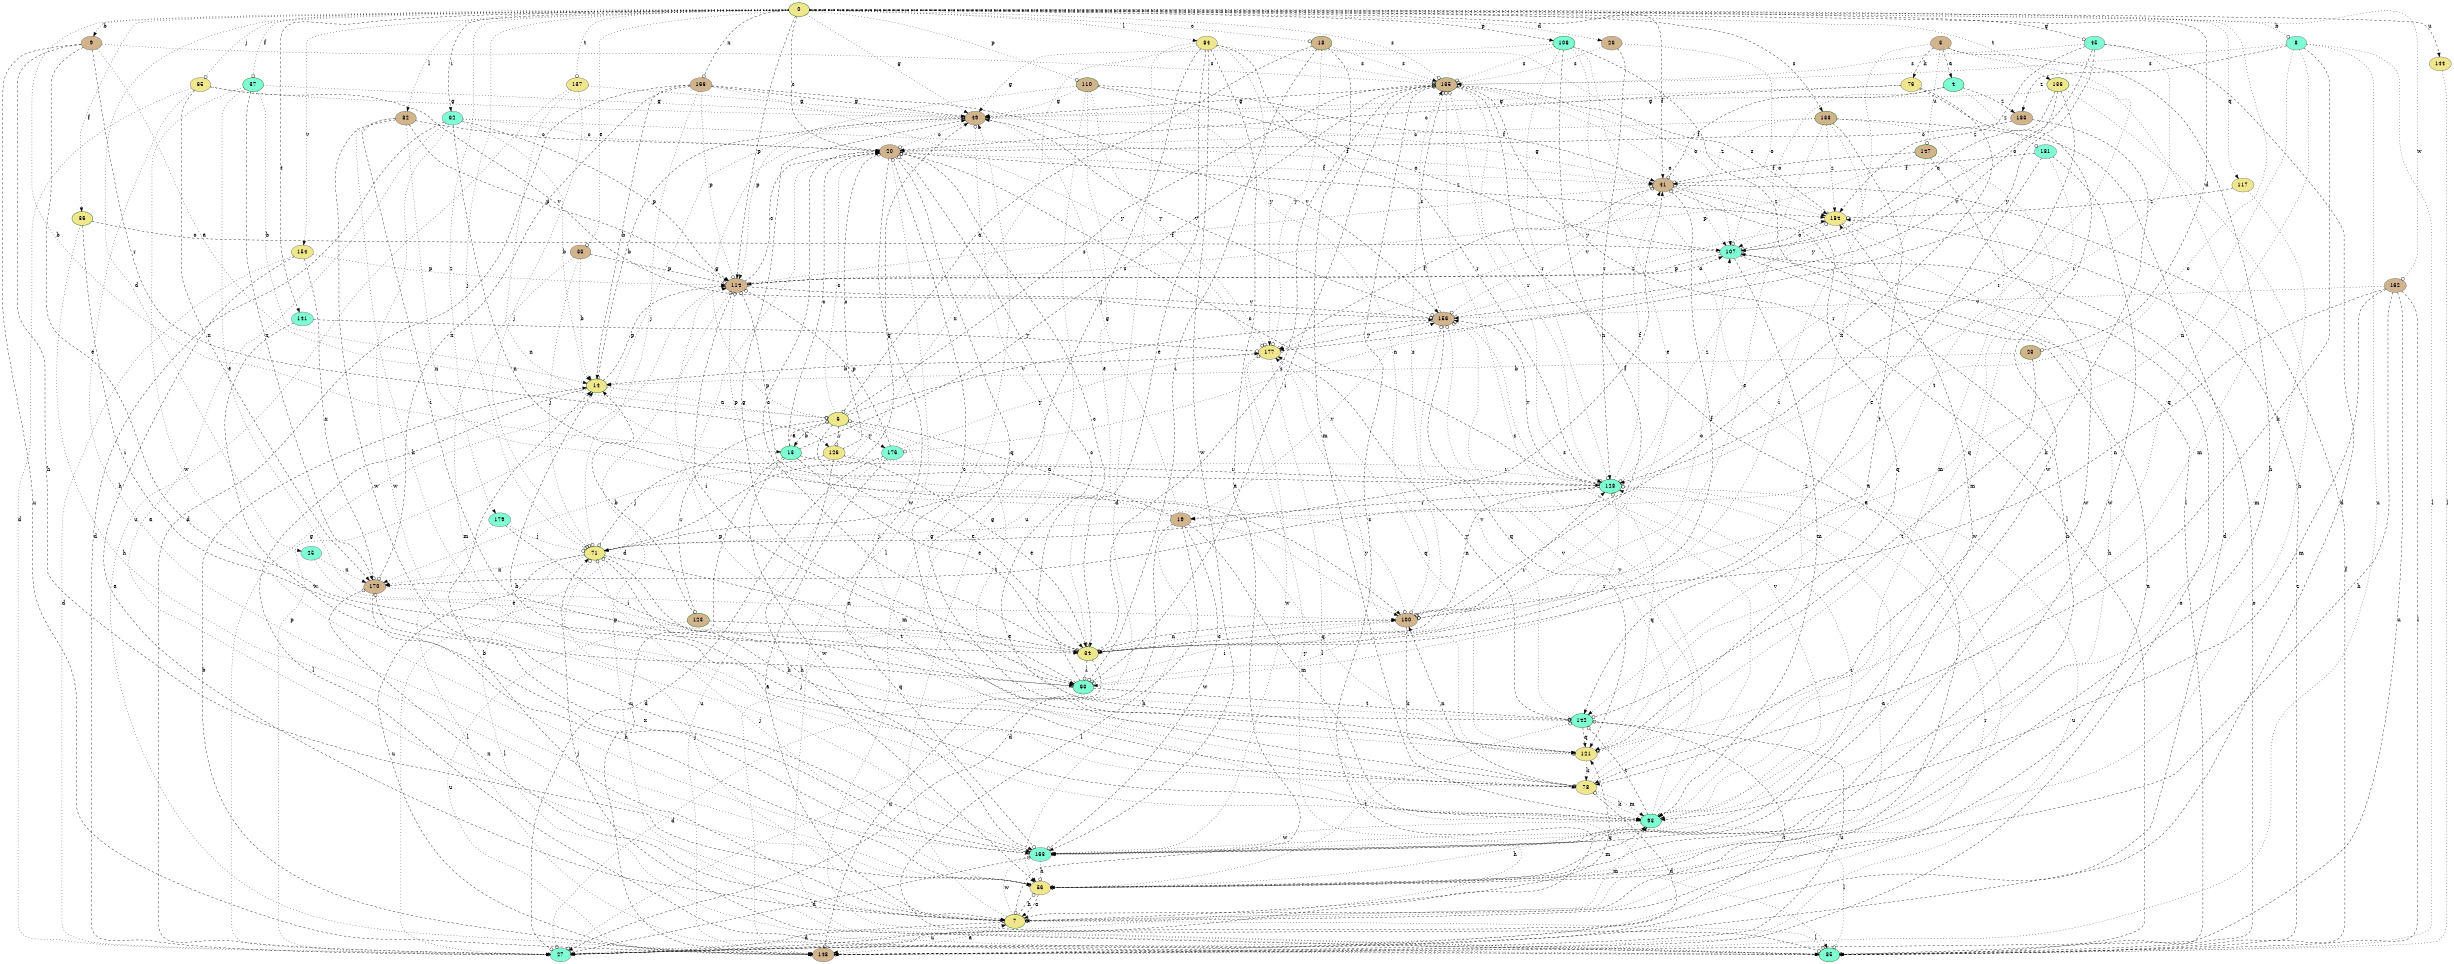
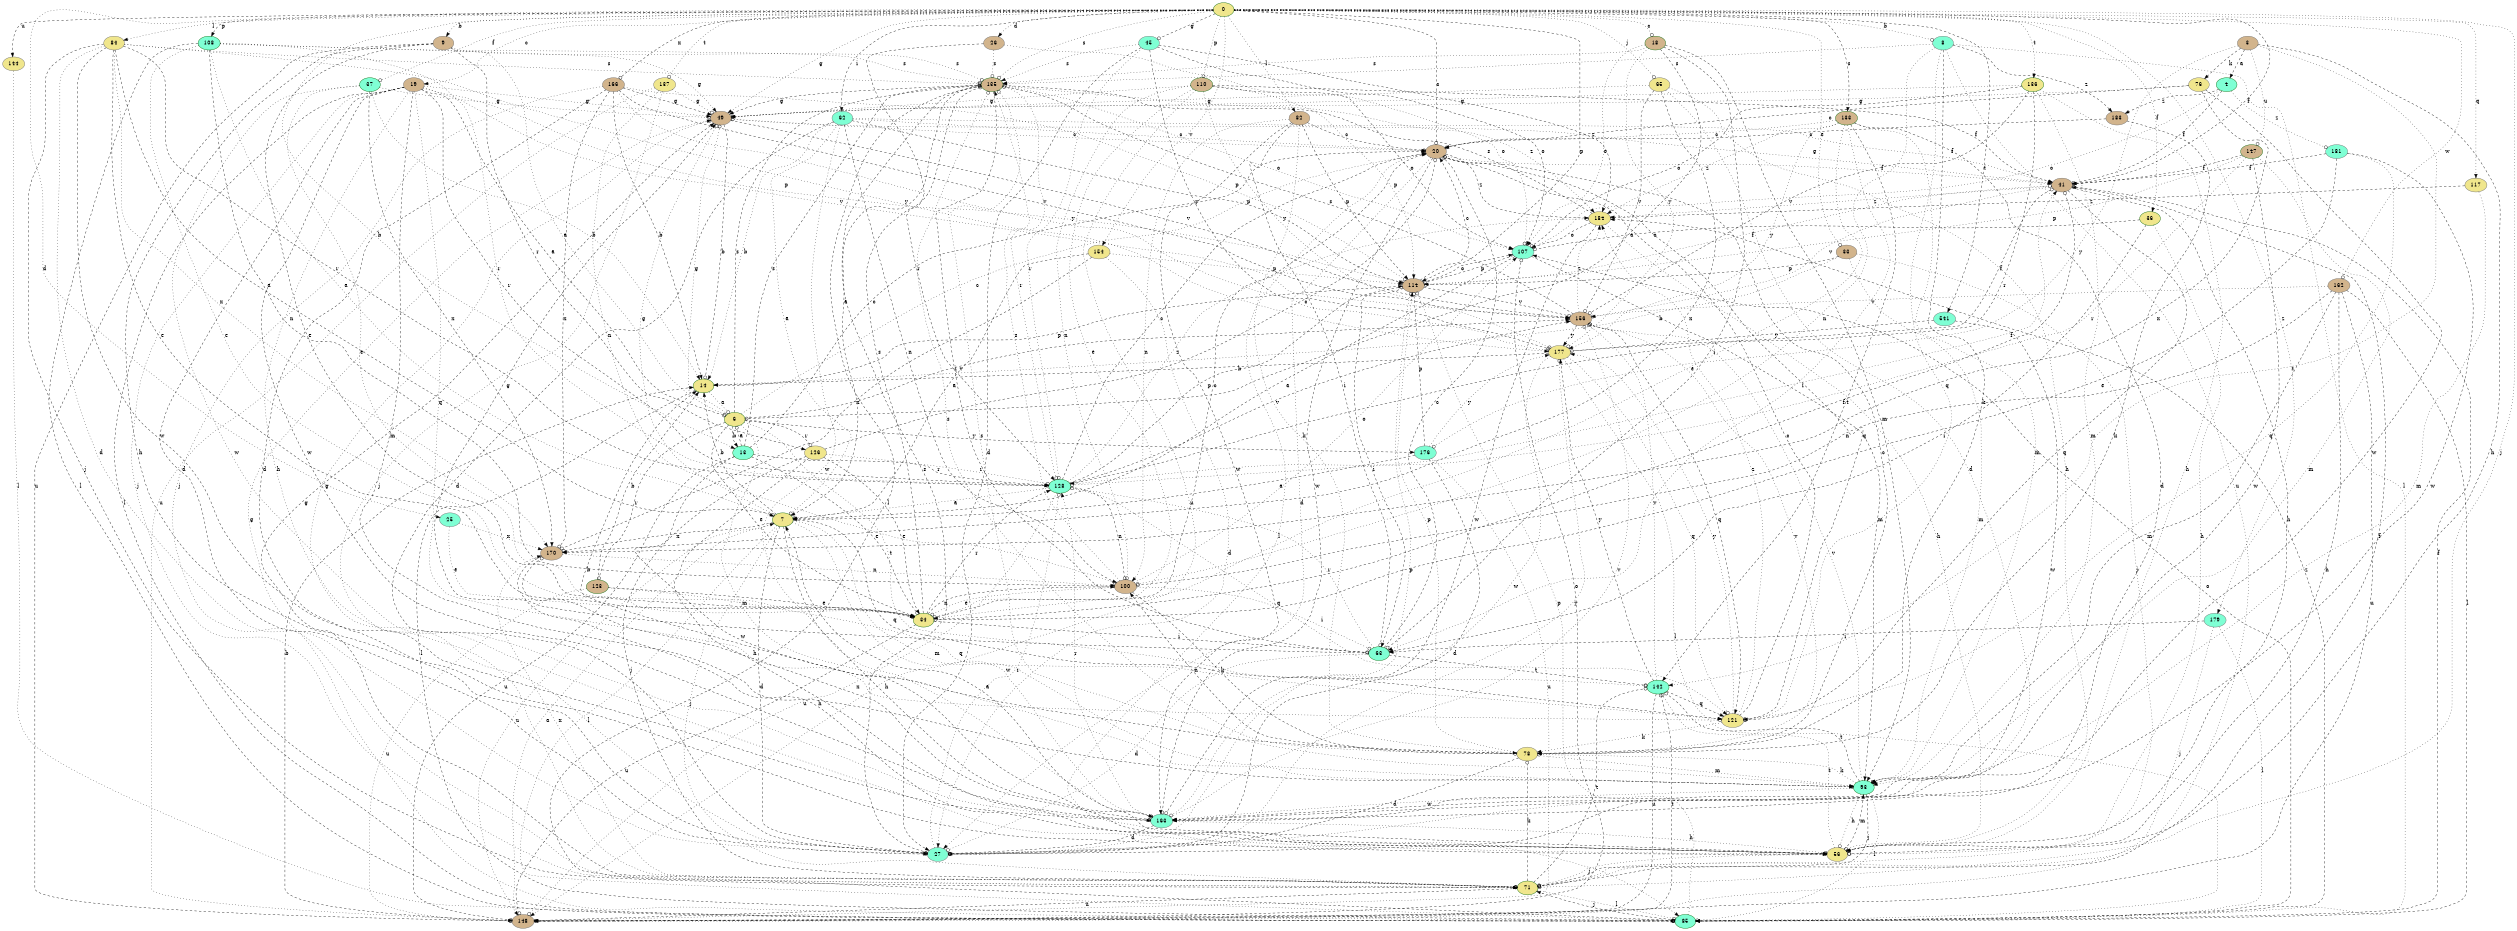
node "141": label "141" -> "541"
node "23": removed
edge "128" -> "19": reversed
